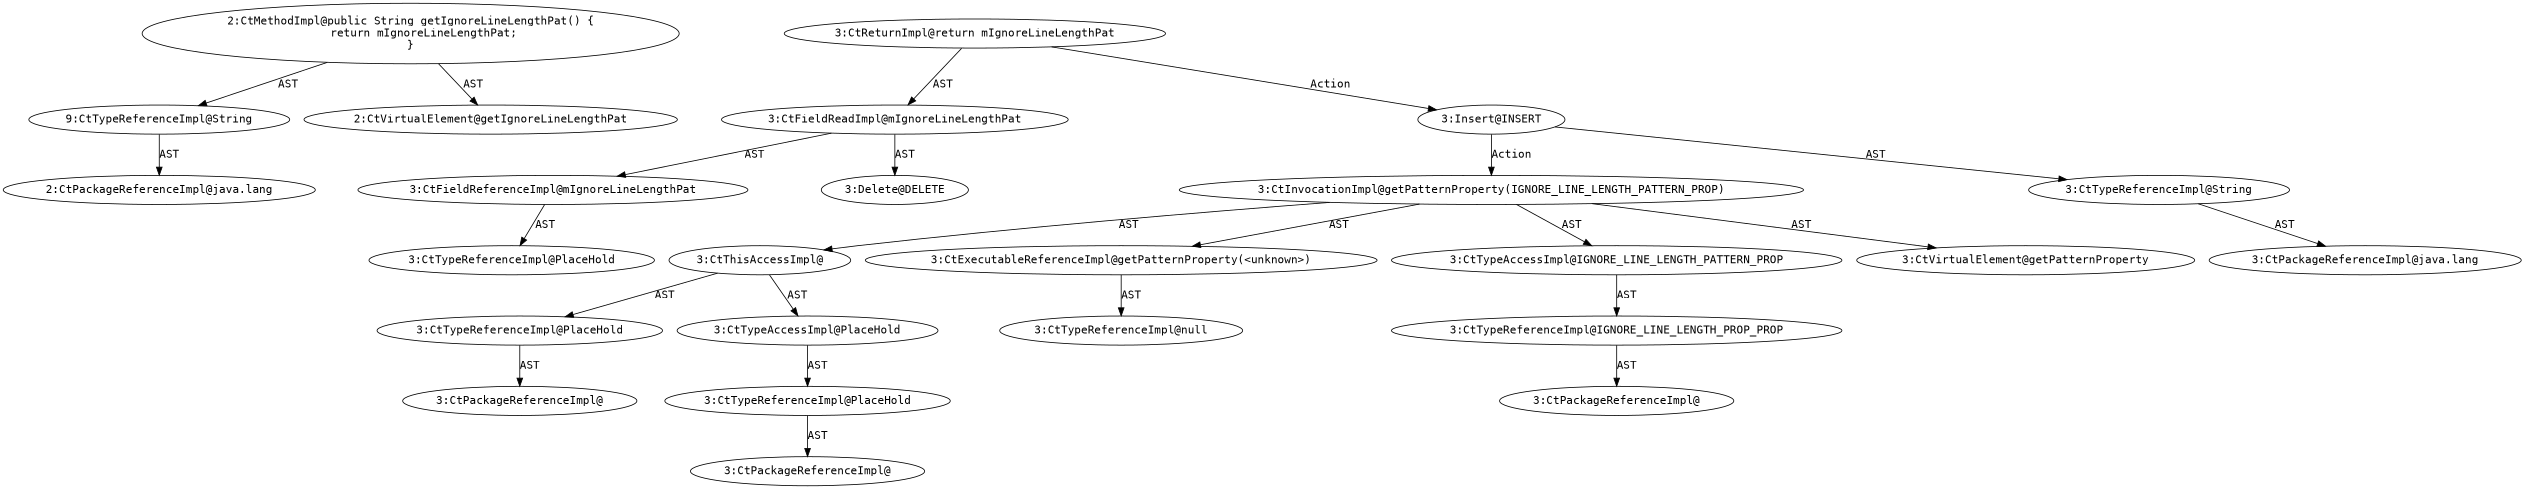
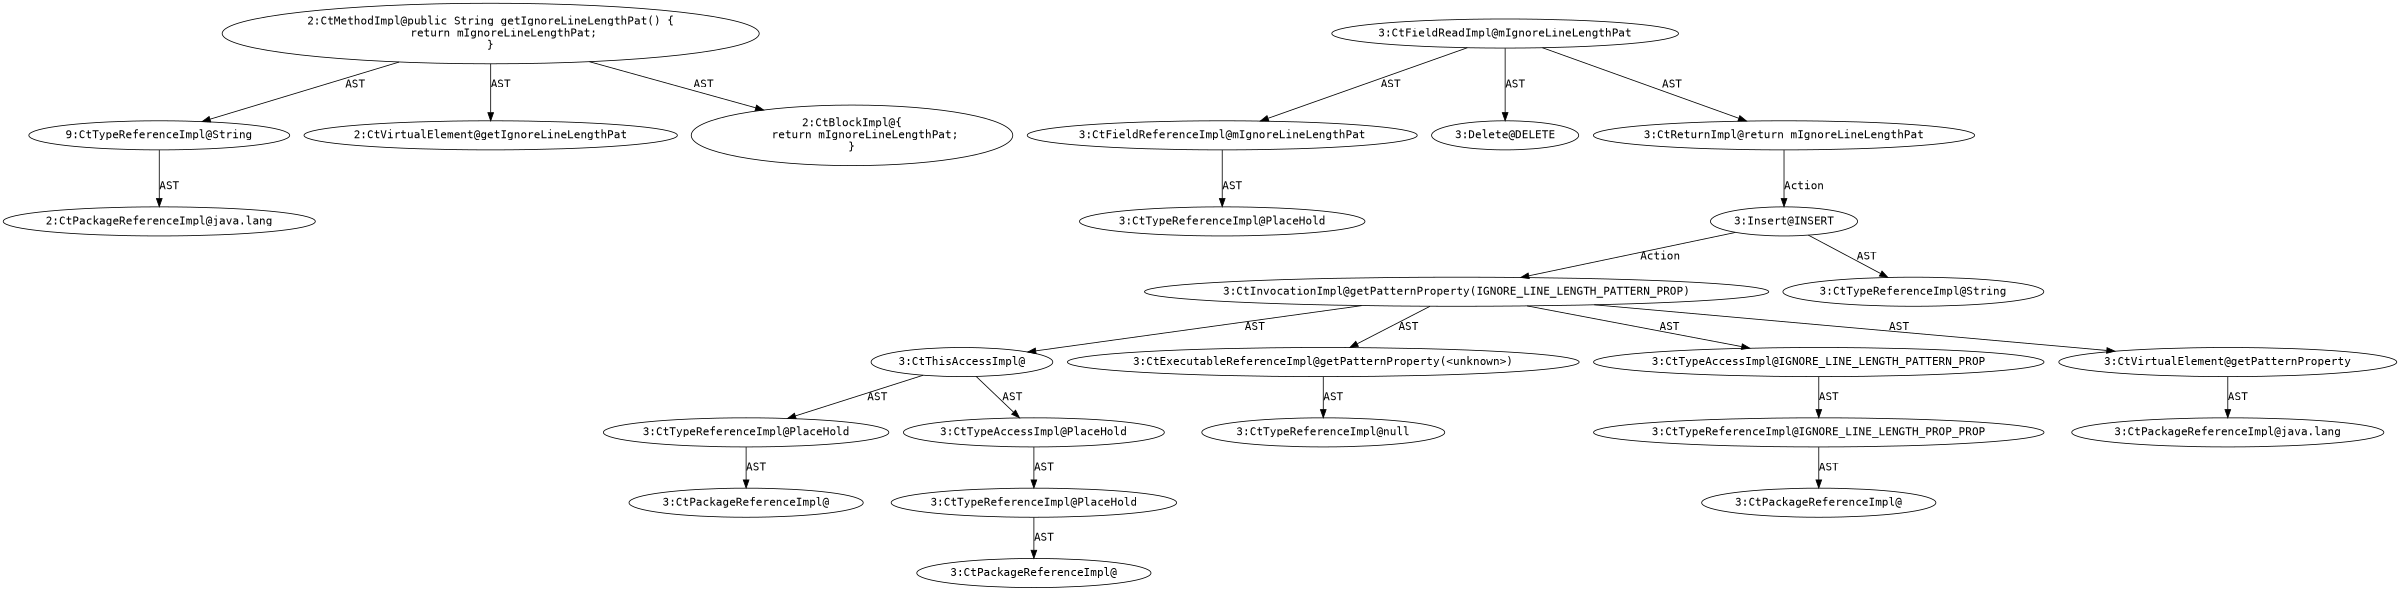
edge "3:CtReturnImpl@return mIgnoreLineLengthPat" -> "3:CtFieldReadImpl@mIgnoreLineLengthPat": reversed
node "2:CtBlockImpl@{ return mIgnoreLineLengthPat; }": added
edge "3:CtTypeReferenceImpl@String" -> "3:CtPackageReferenceImpl@java.lang": now "3:CtVirtualElement@getPatternProperty" -> "3:CtPackageReferenceImpl@java.lang"
